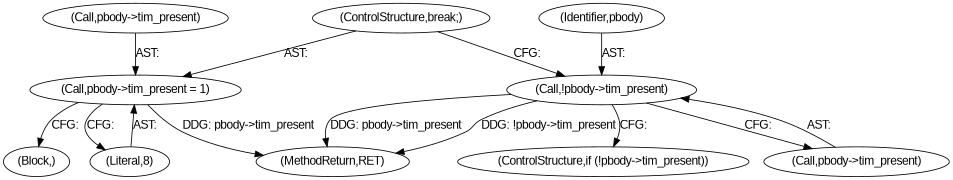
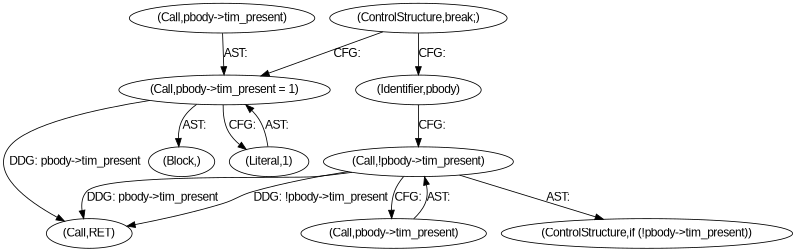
edge "(ControlStructure,break;)" -> "(Call,!pbody->tim_present)": now "(ControlStructure,break;)" -> "(Identifier,pbody)"
edge "(ControlStructure,break;)" -> "(Call,pbody->tim_present = 1)": label "AST: " -> "CFG: "
edge "(Identifier,pbody)" -> "(Call,!pbody->tim_present)": label "AST: " -> "CFG: "
edge "(Call,pbody->tim_present = 1)" -> "(Block,)": label "CFG: " -> "AST: "
edge "(Call,!pbody->tim_present)" -> "(ControlStructure,if (!pbody->tim_present))": label "CFG: " -> "AST: "
node "(Literal,8)": label "(Literal,8)" -> "(Literal,1)"
node "(MethodReturn,RET)": label "(MethodReturn,RET)" -> "(Call,RET)"
